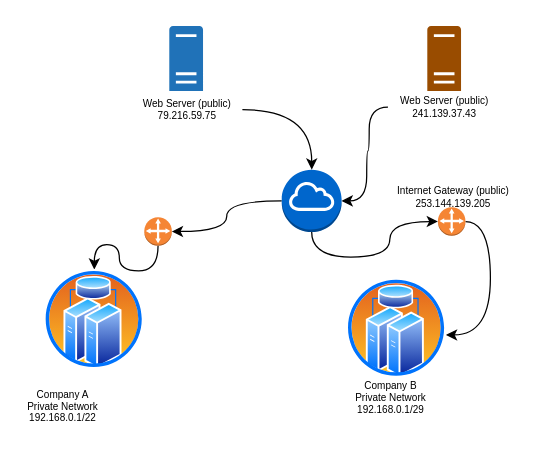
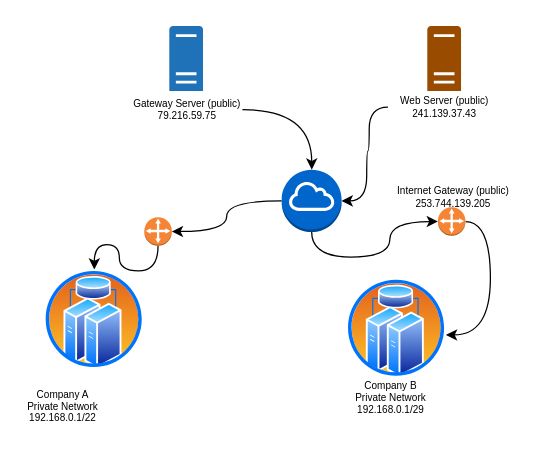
node "Web Server (public) 79.216.59.75": label "Web Server (public) 79.216.59.75" -> "Gateway Server (public) 79.216.59.75"
node "Internet Gateway (public) 253.144.139.205": label "Internet Gateway (public) 253.144.139.205" -> "Internet Gateway (public) 253.744.139.205"
